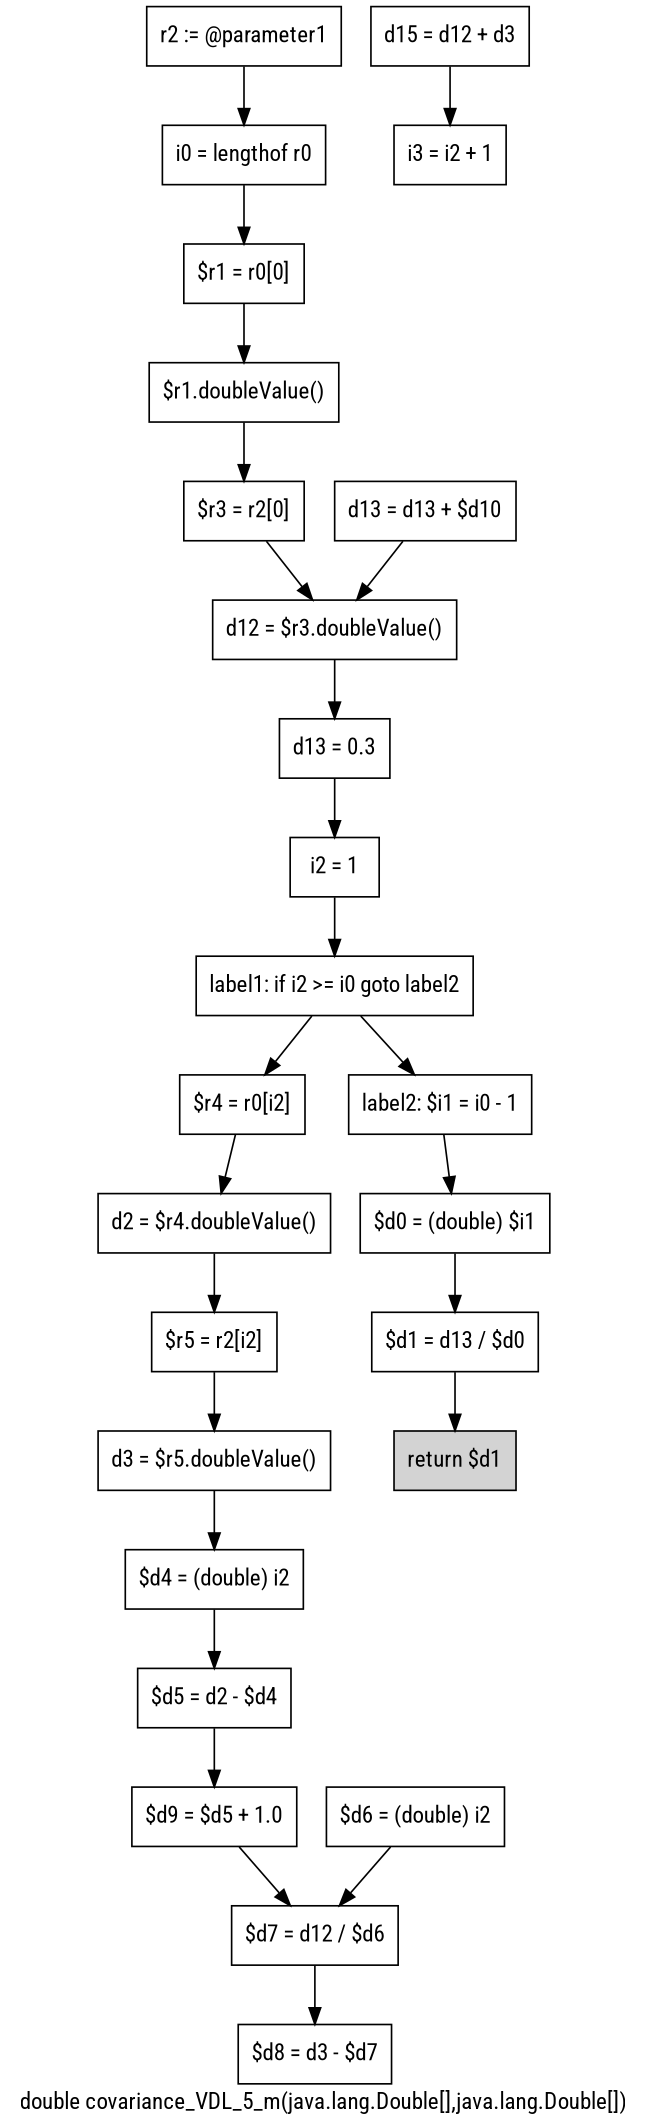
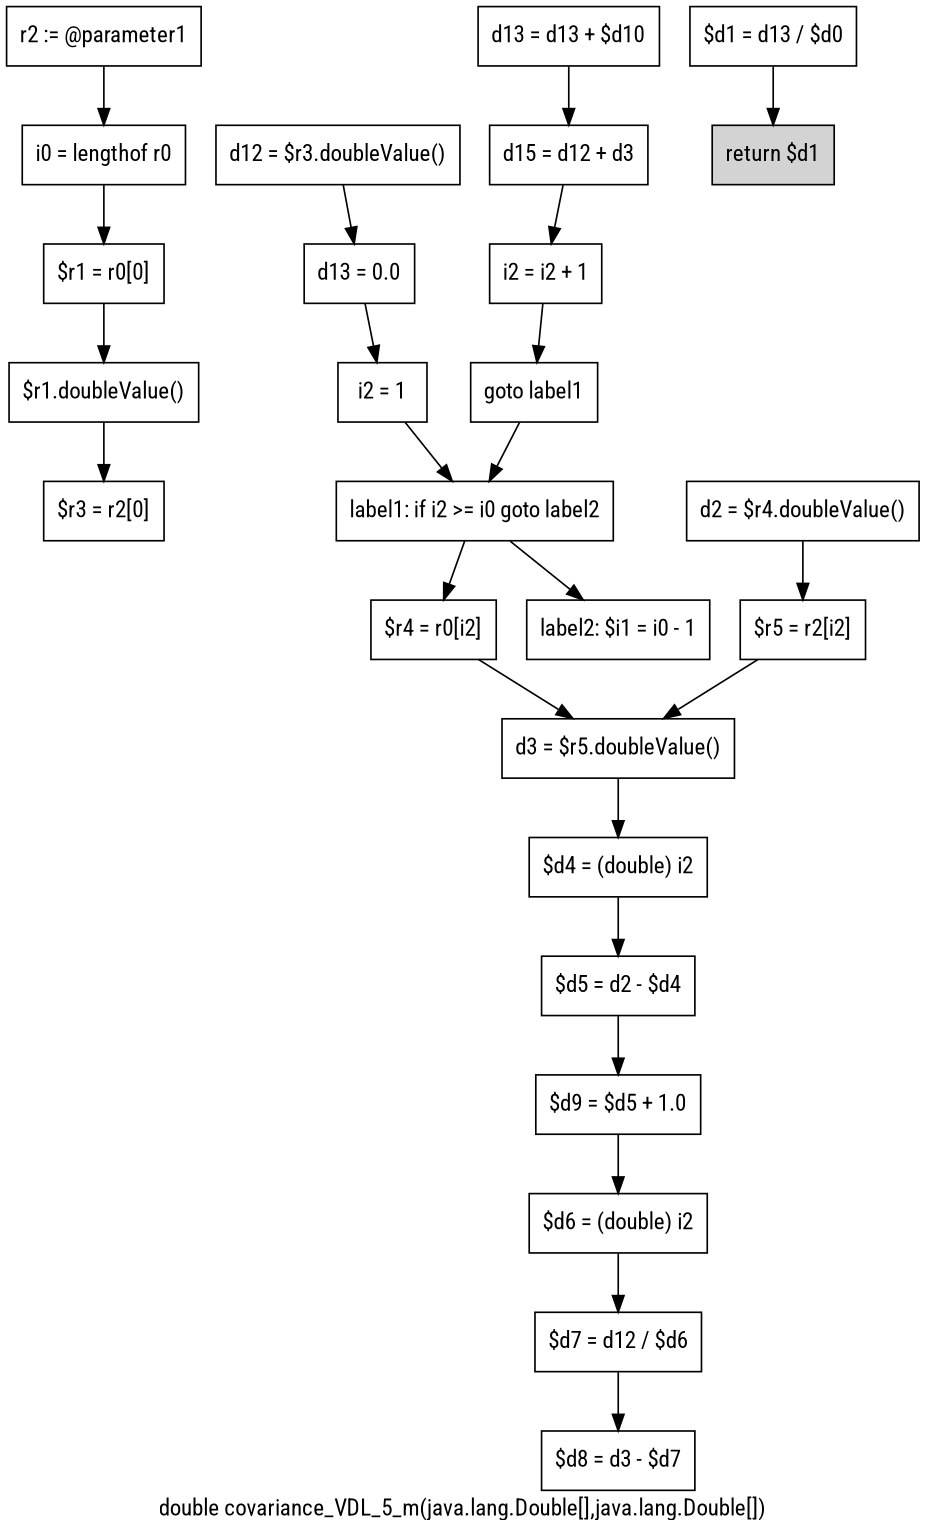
node "i3 = i2 + 1": label "i3 = i2 + 1" -> "i2 = i2 + 1"
node "goto label1": added
edge "$r3 = r2[0]" -> "d12 = $r3.doubleValue()": removed
edge "d13 = d13 + $d10" -> "d12 = $r3.doubleValue()": now "d13 = d13 + $d10" -> "d15 = d12 + d3"
node "d13 = 0.3": label "d13 = 0.3" -> "d13 = 0.0"
edge "$r4 = r0[i2]" -> "d2 = $r4.doubleValue()": now "$r4 = r0[i2]" -> "d3 = $r5.doubleValue()"
node "$d0 = (double) $i1": removed
edge "$d9 = $d5 + 1.0" -> "$d7 = d12 / $d6": now "$d9 = $d5 + 1.0" -> "$d6 = (double) i2"
